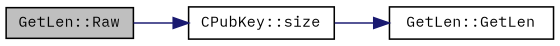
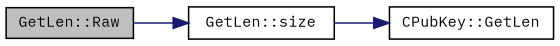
node "CPubKey::size": label "CPubKey::size" -> "GetLen::size"
node "GetLen::GetLen": label "GetLen::GetLen" -> "CPubKey::GetLen"
